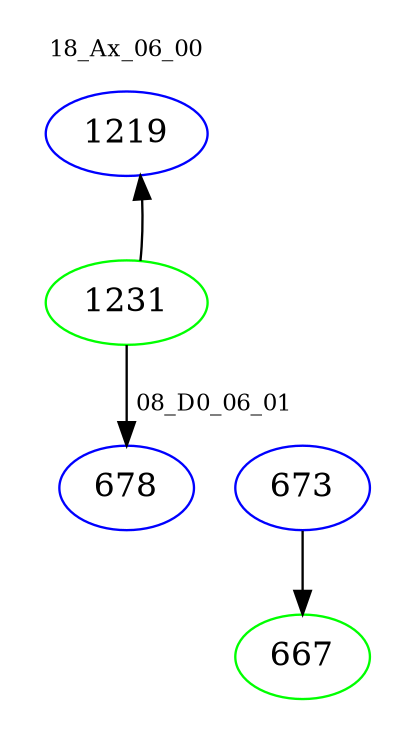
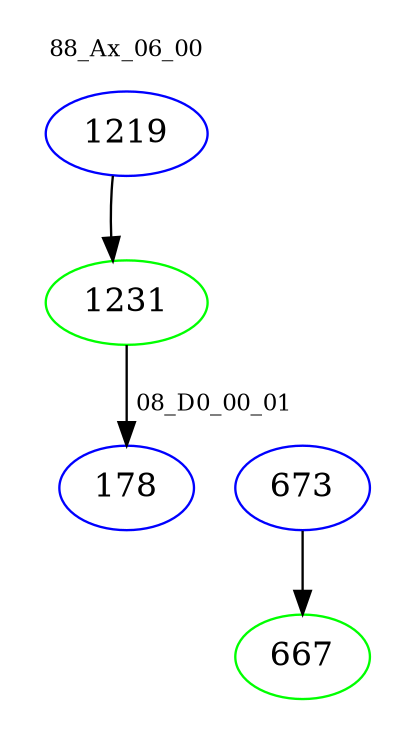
cluster "18_Ax_06_00": label "18_Ax_06_00" -> "88_Ax_06_00"
edge "1231" -> "1219": reversed
cluster "08_D0_06_01": label "08_D0_06_01" -> "08_D0_00_01"
node "678": label "678" -> "178"
